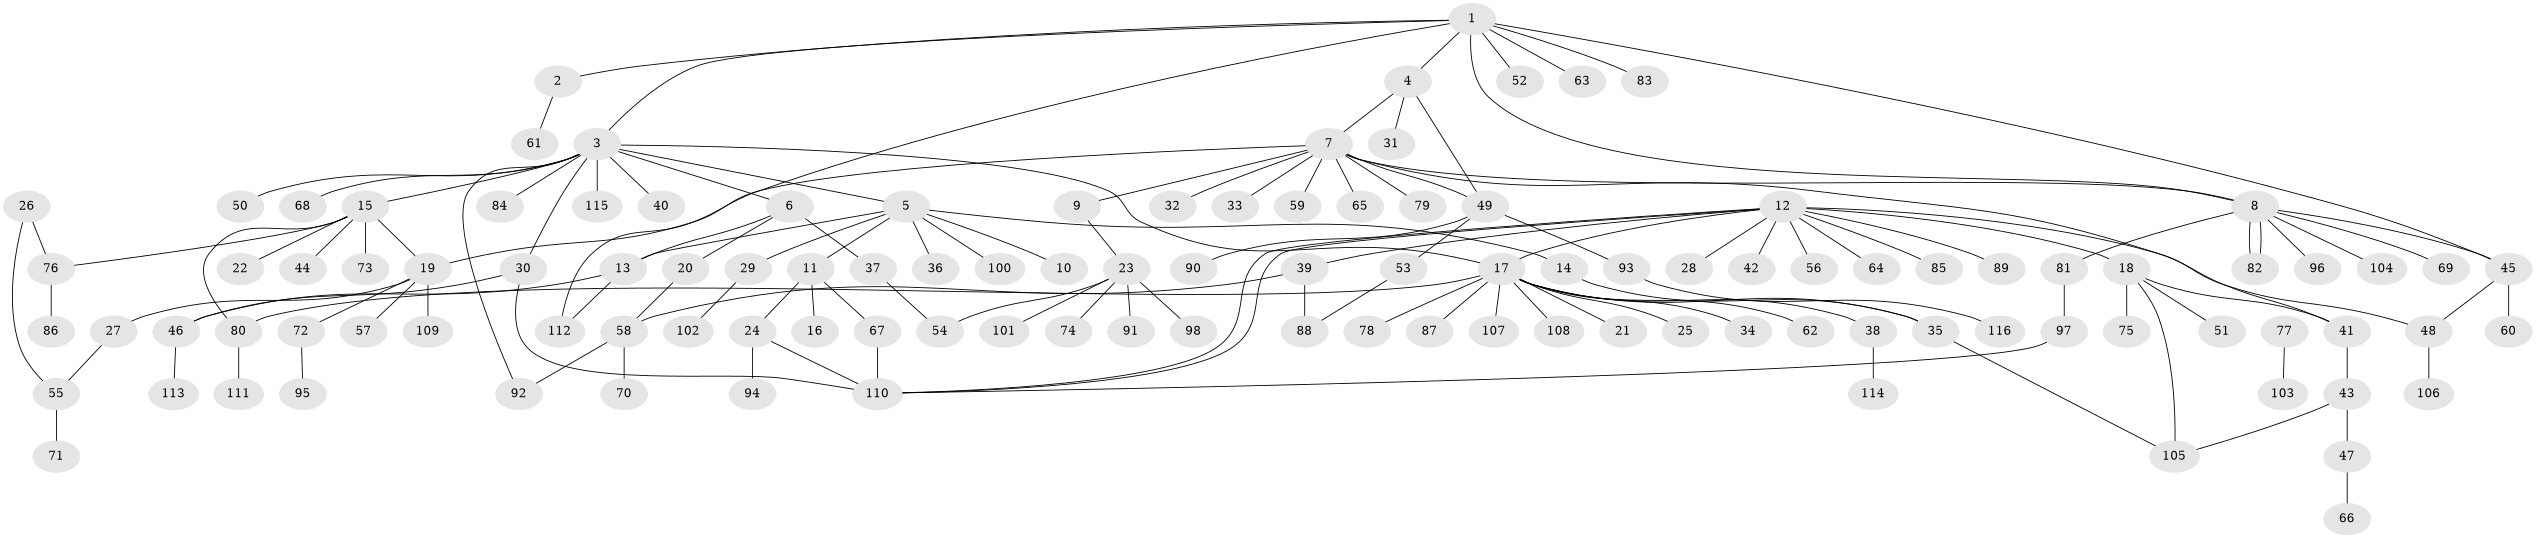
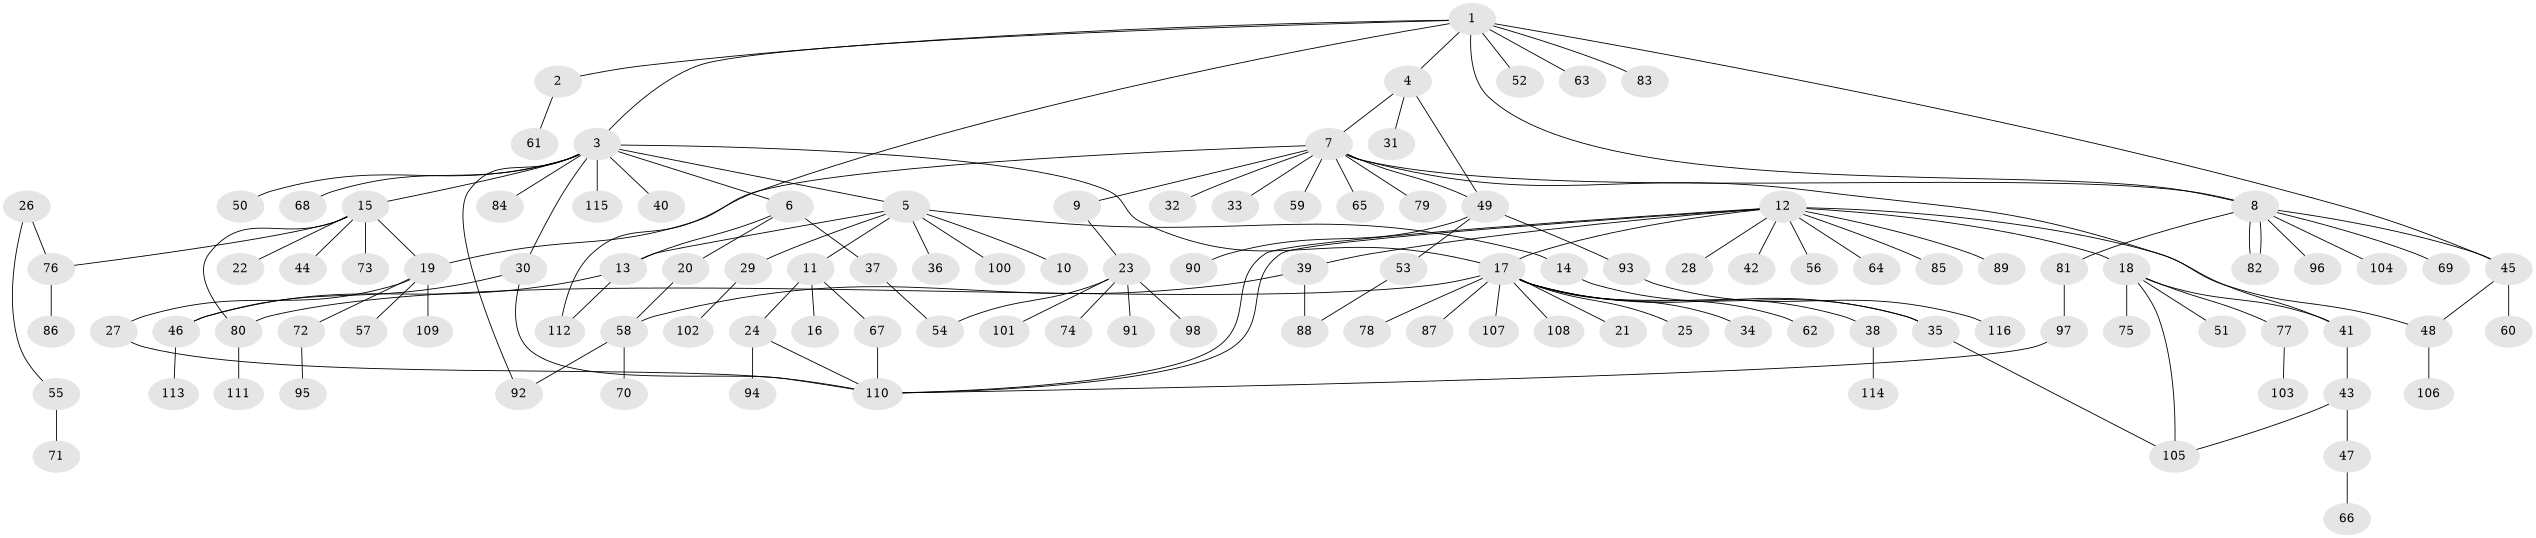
edge "18" -- "77": added
edge "27" -- "55": now "27" -- "110"
